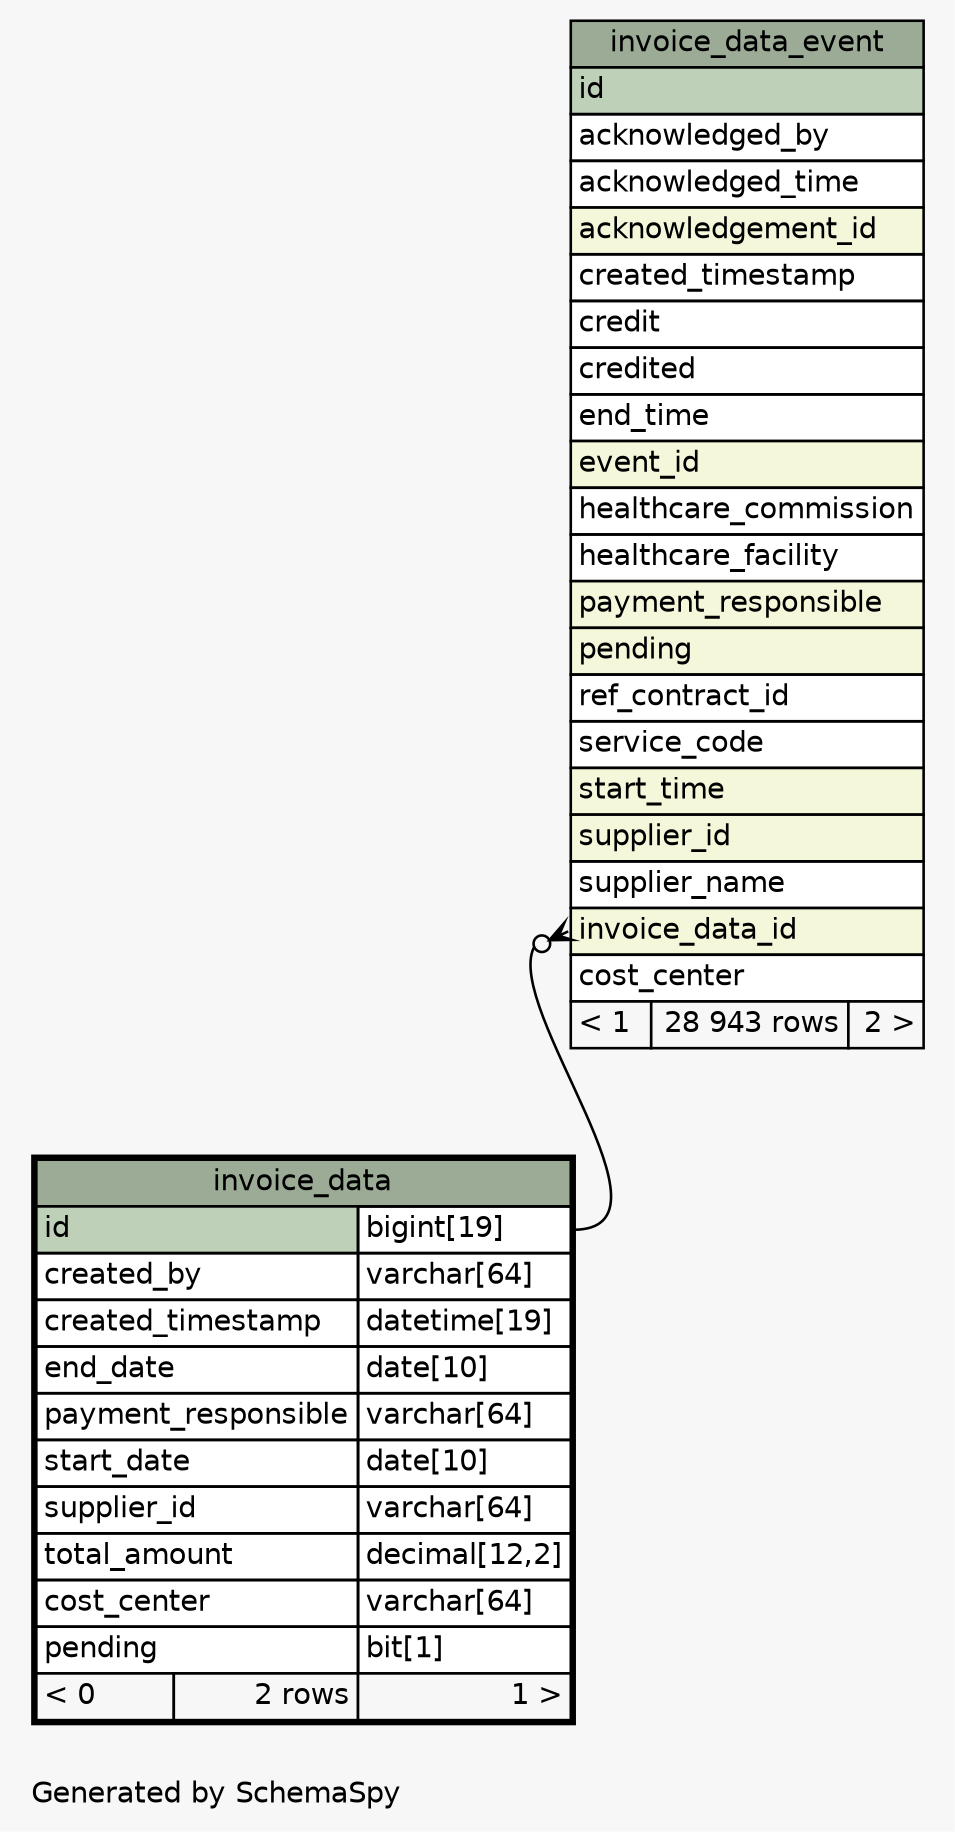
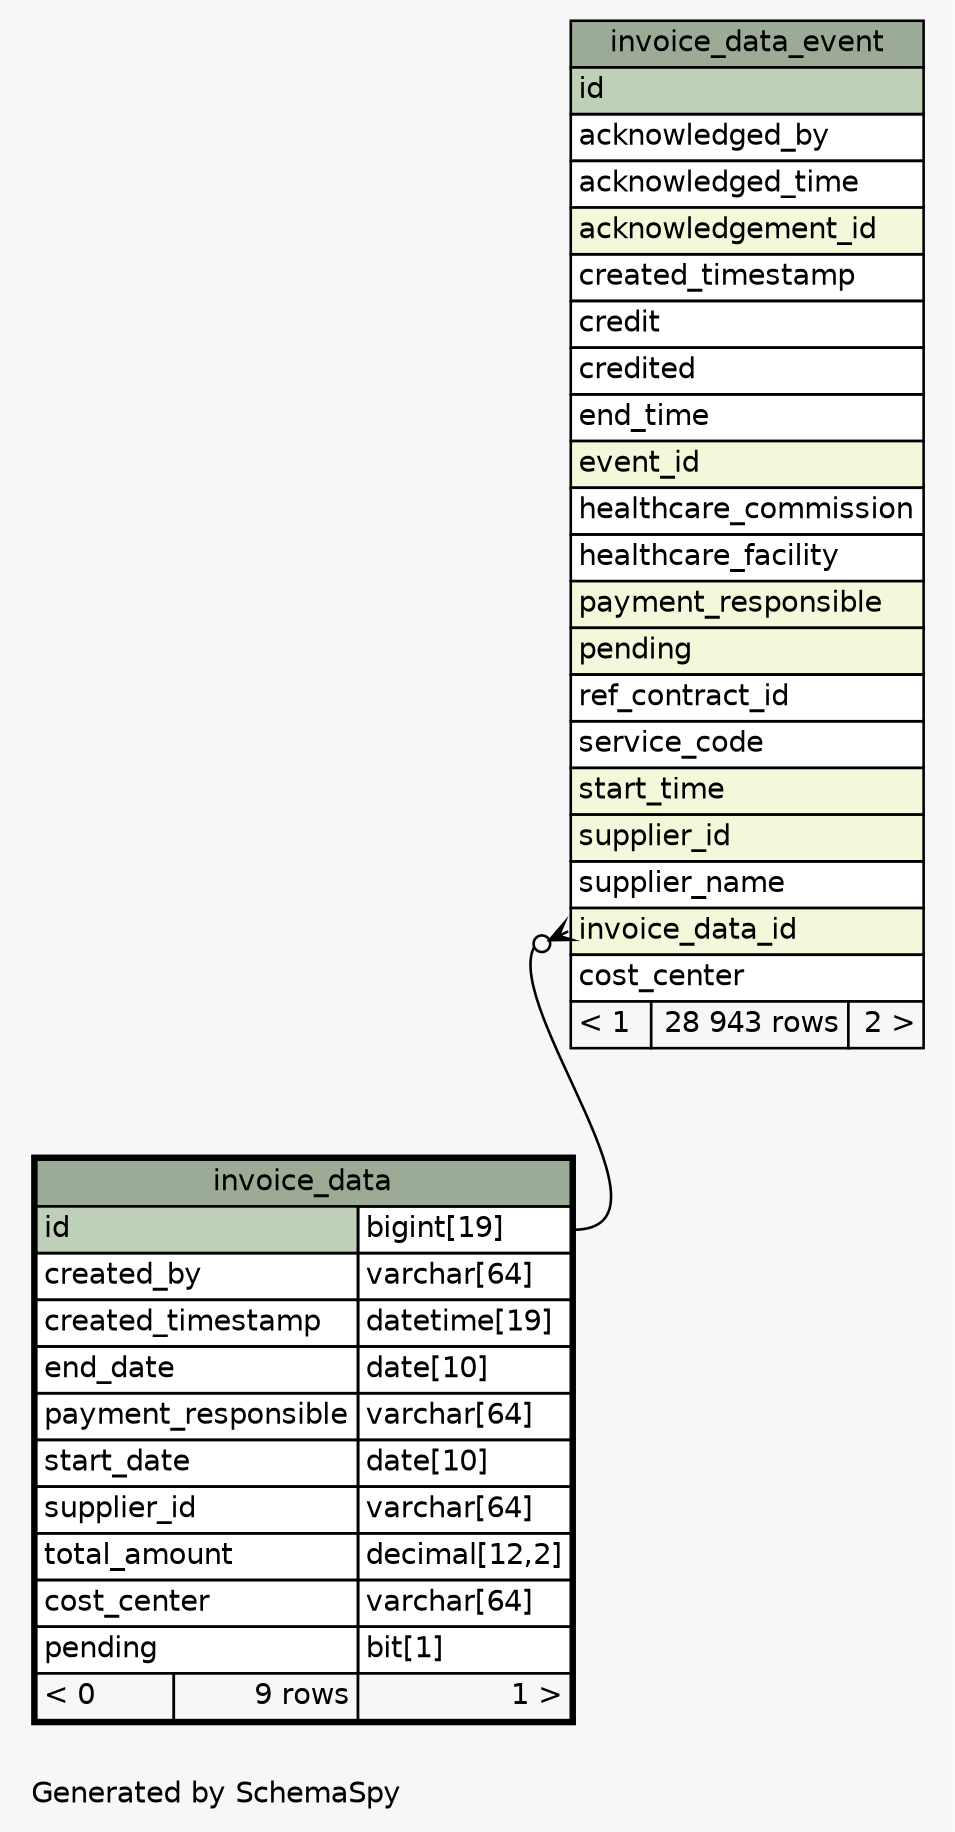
node "invoice_data": text "2 rows" -> "9 rows"
